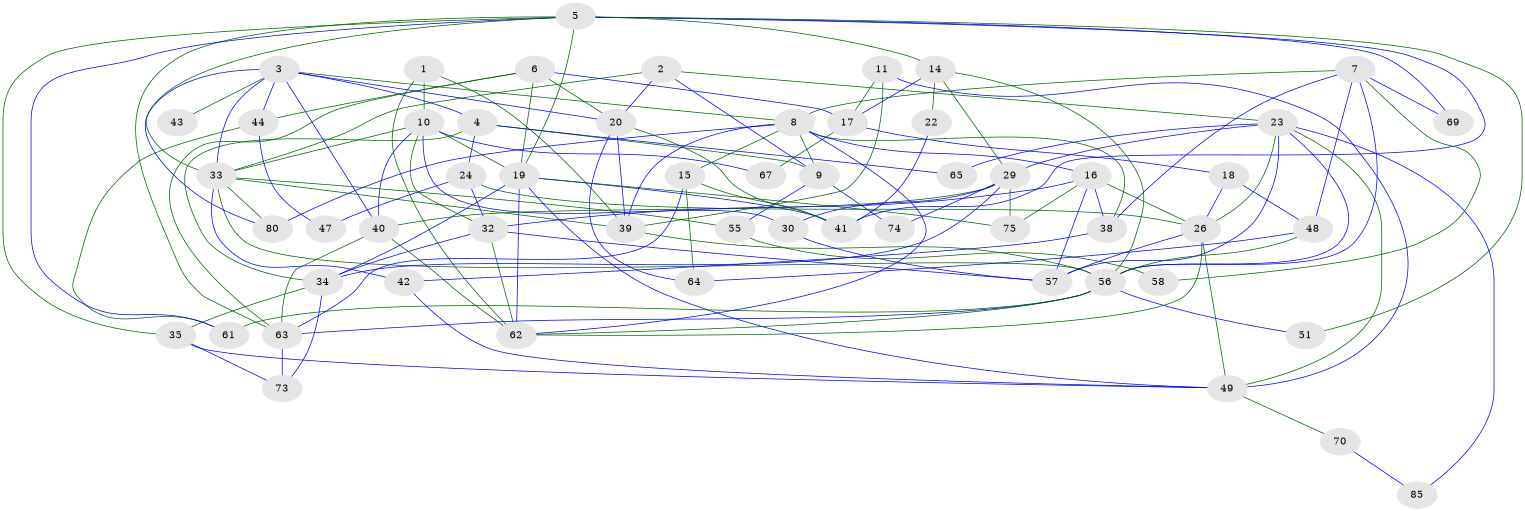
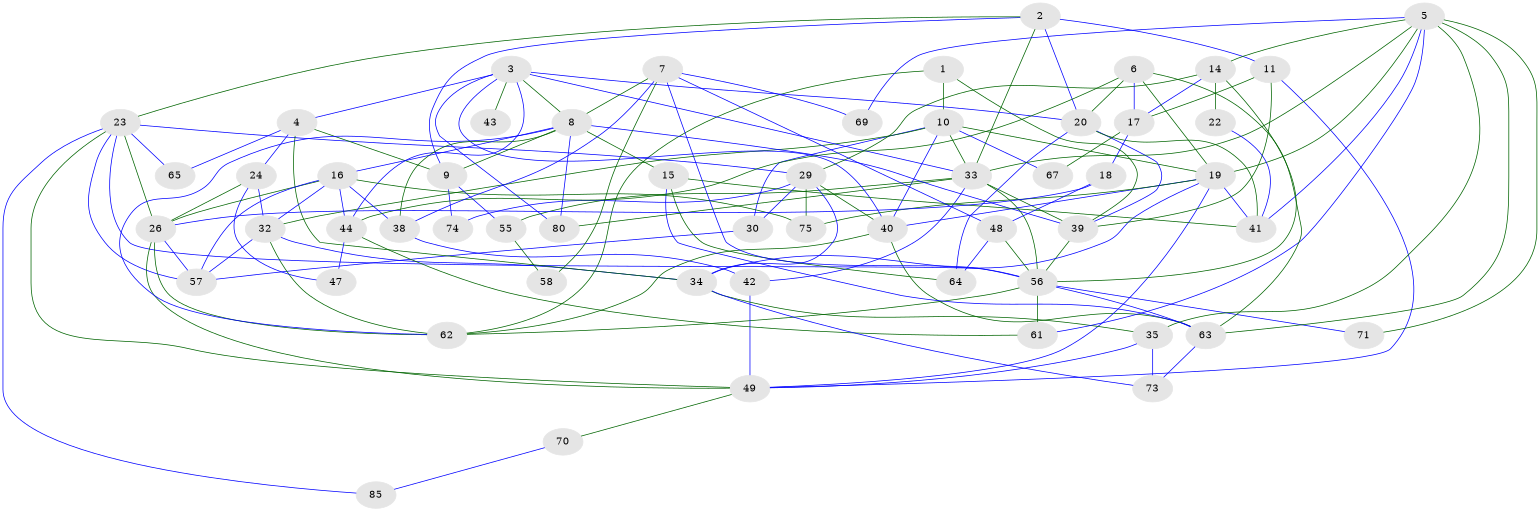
edge "2" -- "11": added
edge "16" -- "44": added
edge "19" -- "62": now "19" -- "40"
node "51": label "51" -> "71"
